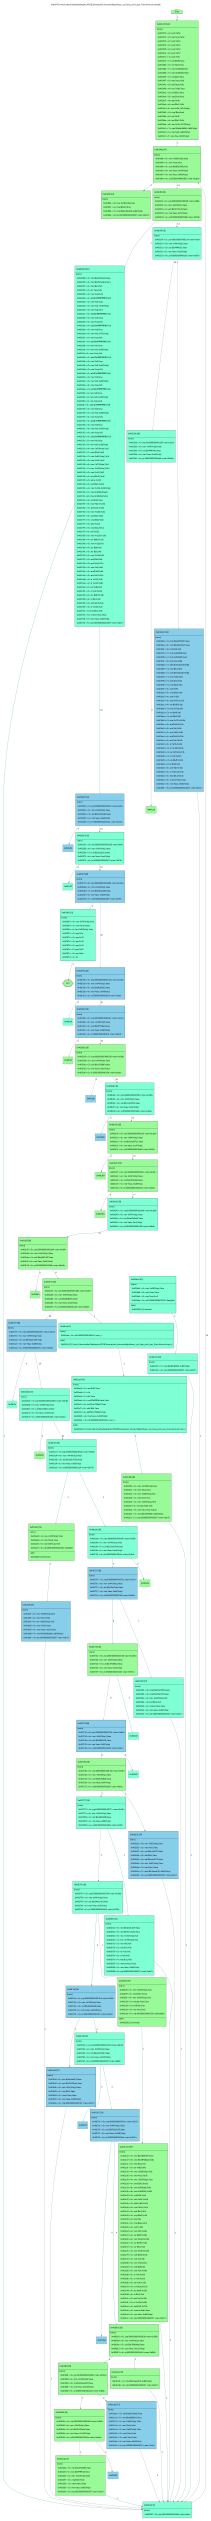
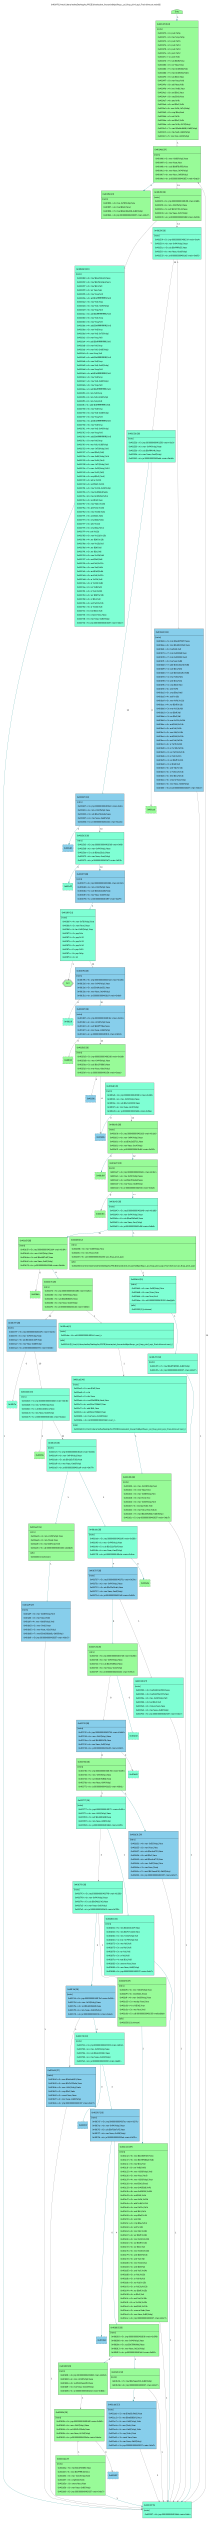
edge "0x40188d [323]" -> "0x401547 [28]": now "0x40152b [28]" -> "0x401547 [28]"
edge "0x40157f [28]" -> "0x40159b [28]": now "0x401f69 [21]" -> "0x40159b [28]"
edge "0x4015d3 [28]" -> "0x4015ef [28]": now "0x4015d3 [28]" -> "0x401dda"
node "0x401d58 [12]": added
edge "0x40181f [28]" -> "0x401cbd [33]": now "0x401cb1 [12]" -> "0x401cbd [33]"
edge "0x40183b [28]" -> "0x401b4a [27]": reversed
